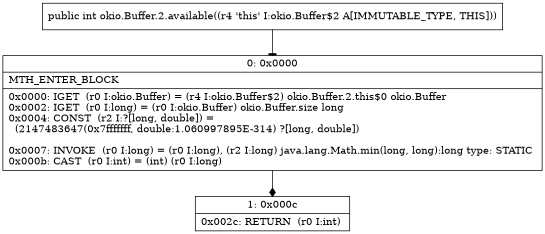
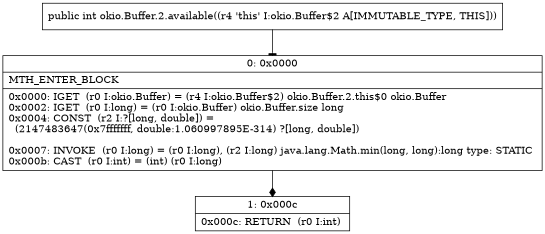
node "1: 0x000c": text "0x002c: RETURN  (r0 I:int)" -> "0x000c: RETURN  (r0 I:int)"
